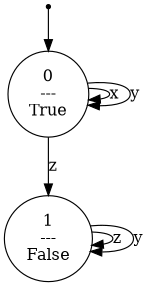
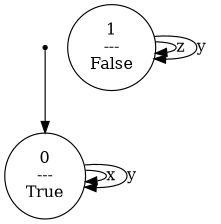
edge "0 --- True" -> "1 --- False": removed, label "z"
